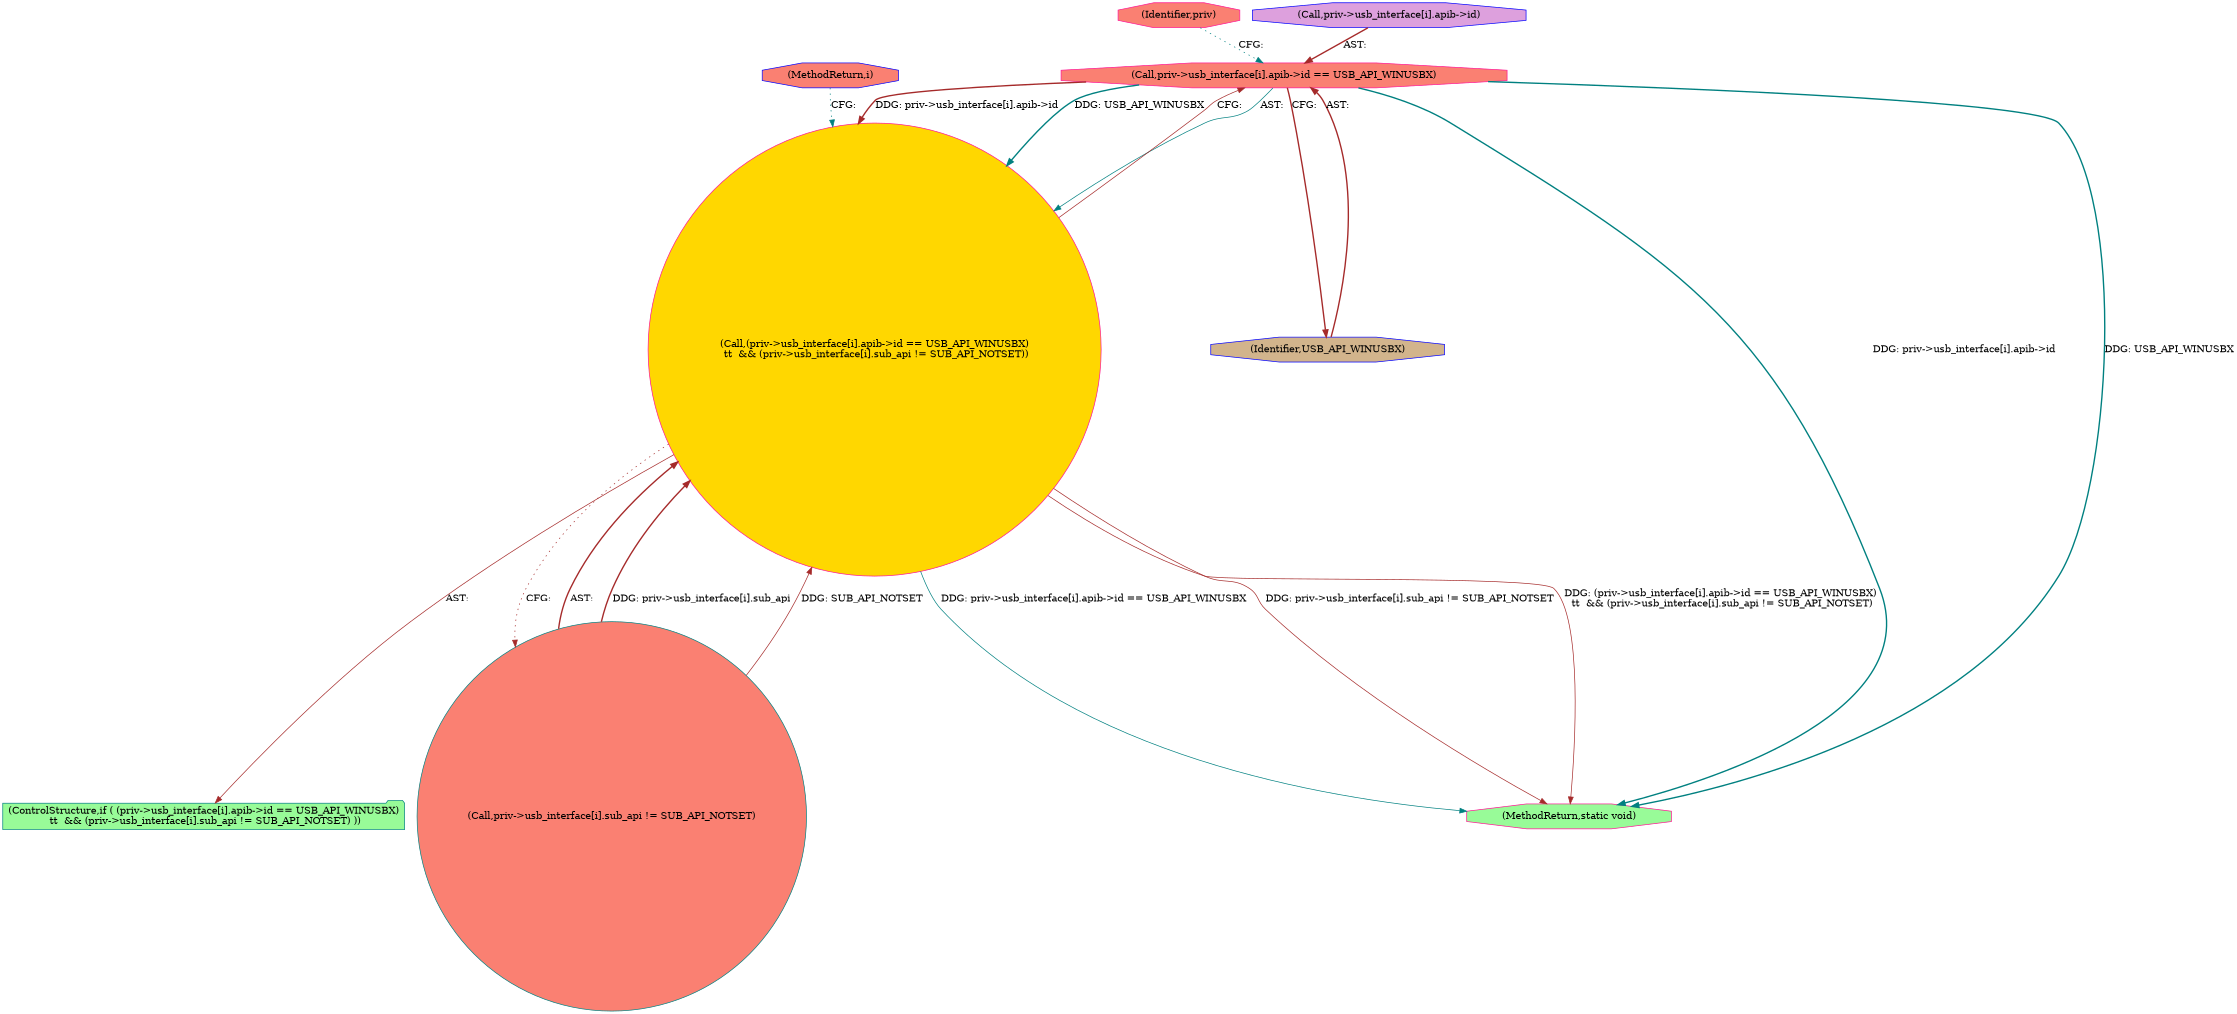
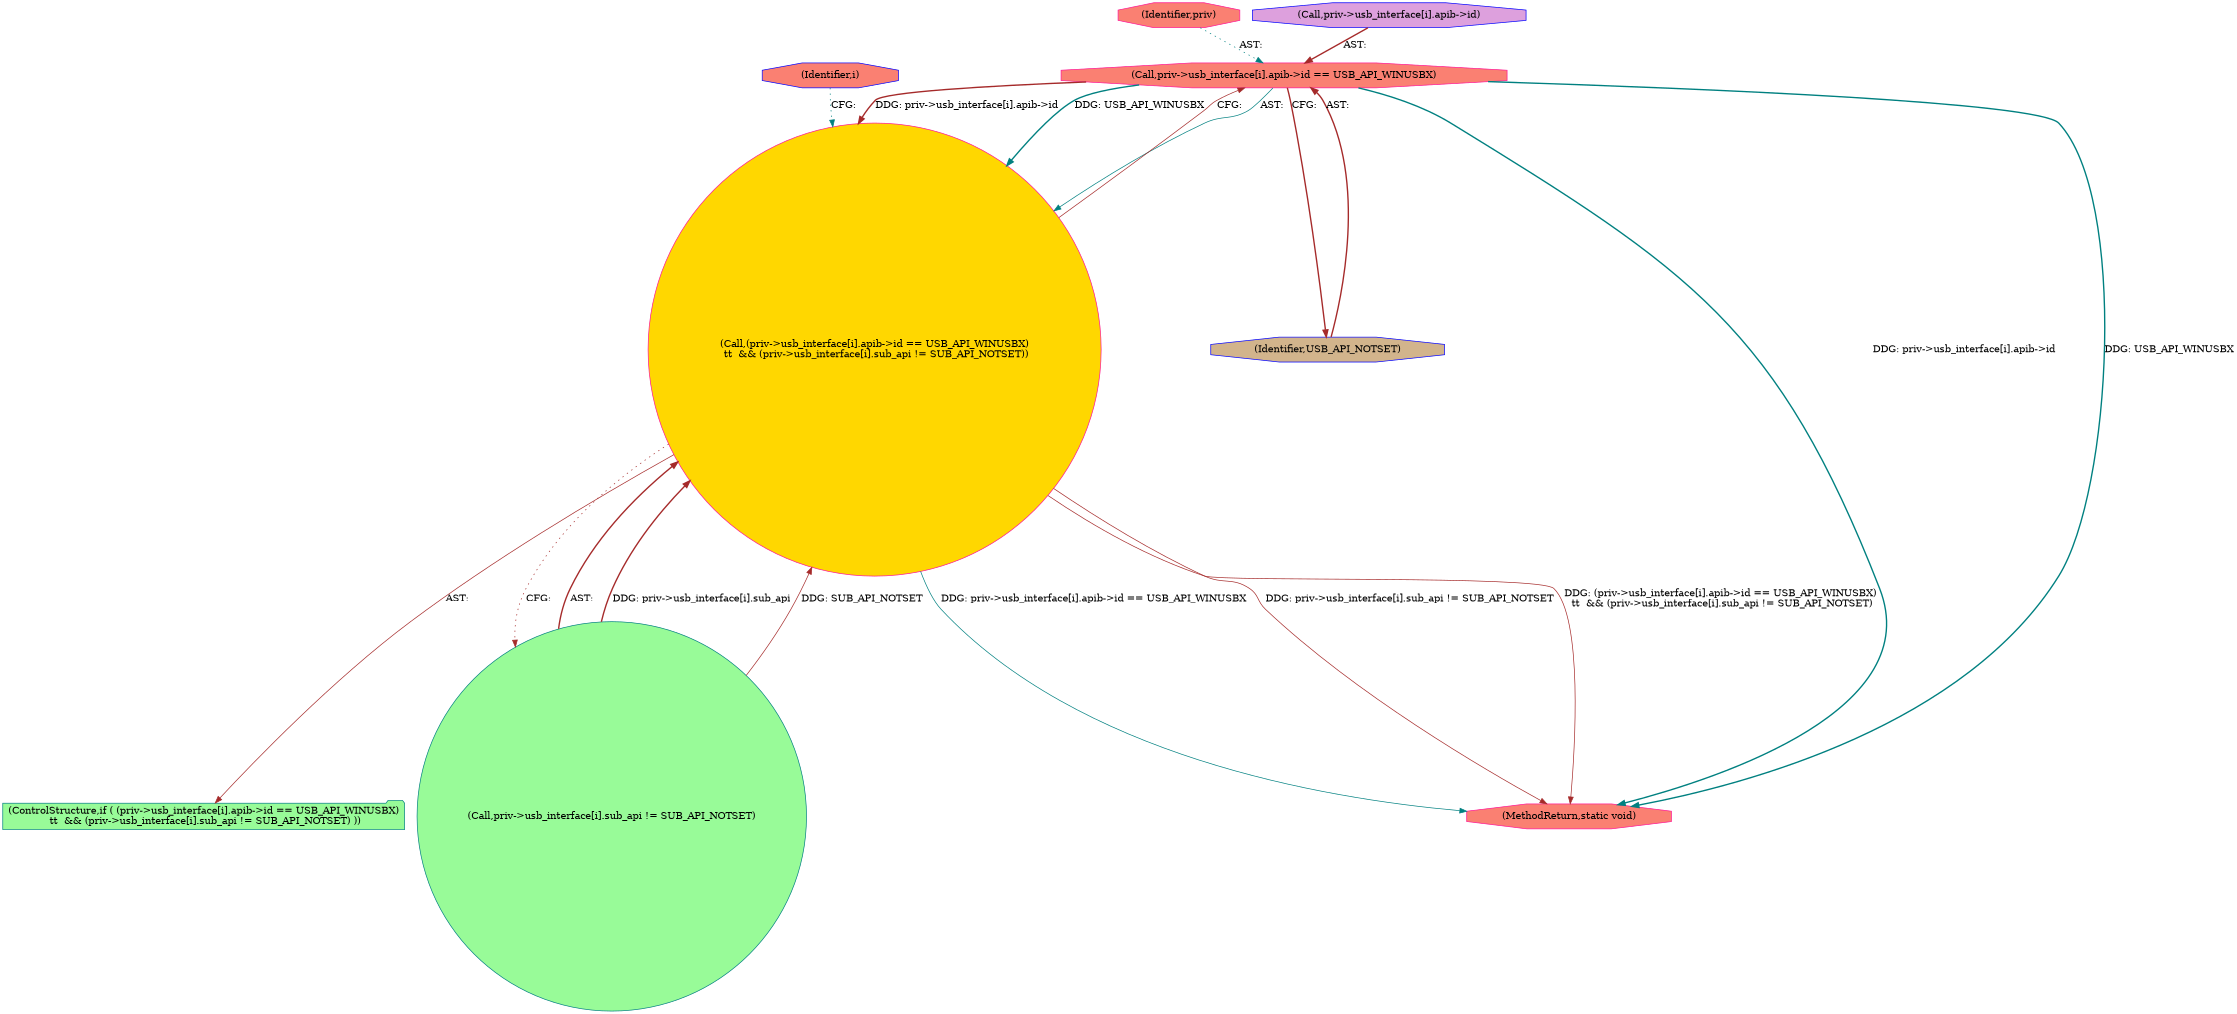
edge "(Identifier,priv)" -> "(Call,priv->usb_interface[i].apib->id == USB_API_WINUSBX)": label "CFG: " -> "AST: "
node "(MethodReturn,i)": label "(MethodReturn,i)" -> "(Identifier,i)"
node "(Identifier,USB_API_WINUSBX)": label "(Identifier,USB_API_WINUSBX)" -> "(Identifier,USB_API_NOTSET)"
node "(Call,priv->usb_interface[i].sub_api != SUB_API_NOTSET)": fillcolor salmon -> palegreen
node "(MethodReturn,static void)": fillcolor palegreen -> salmon
